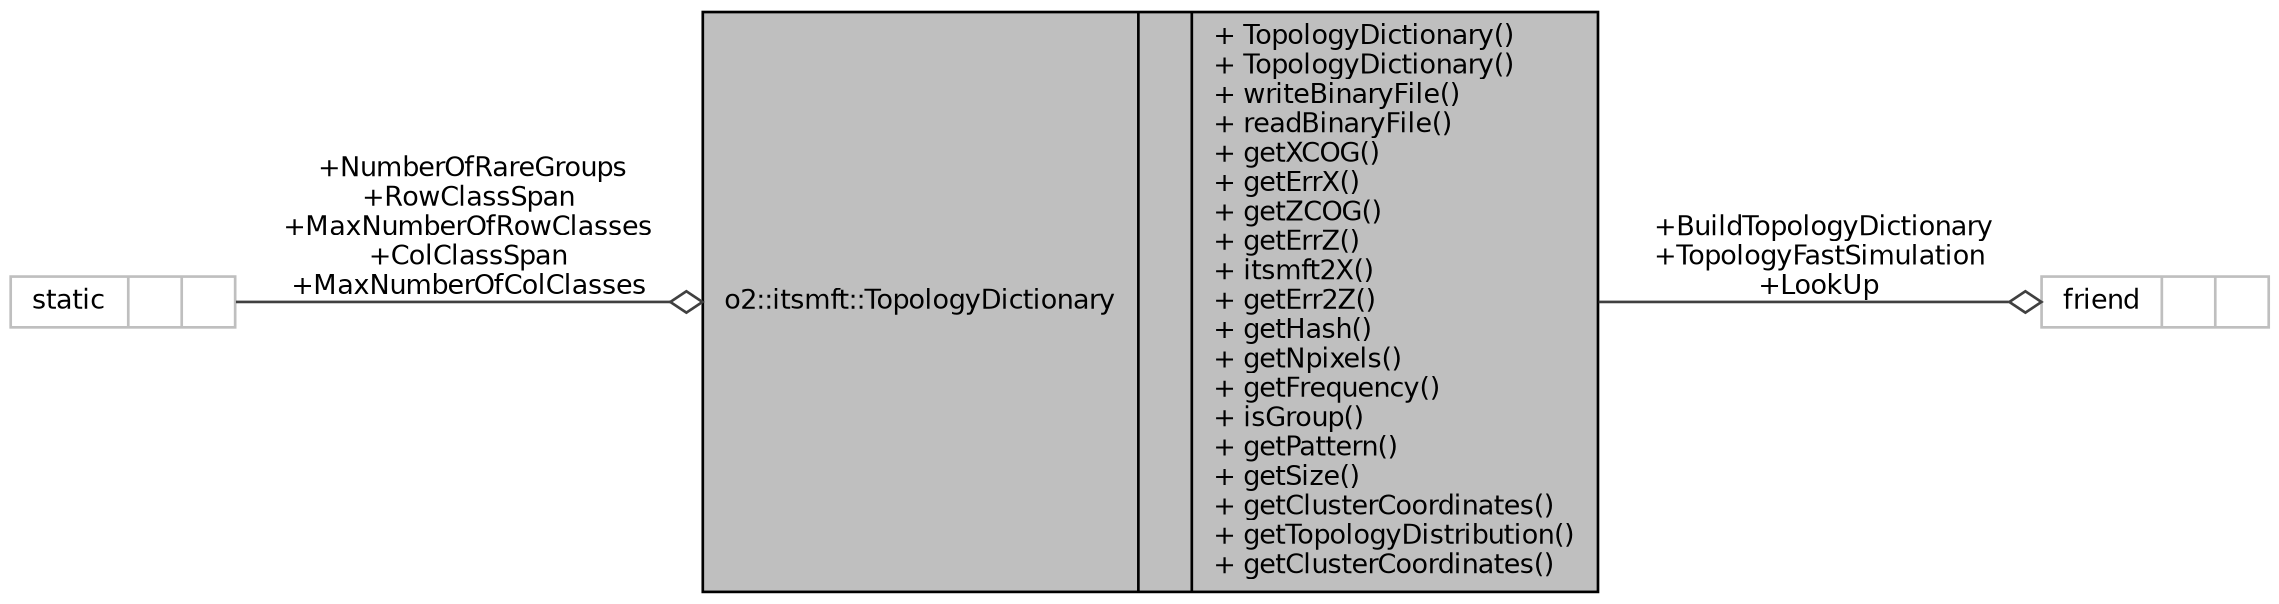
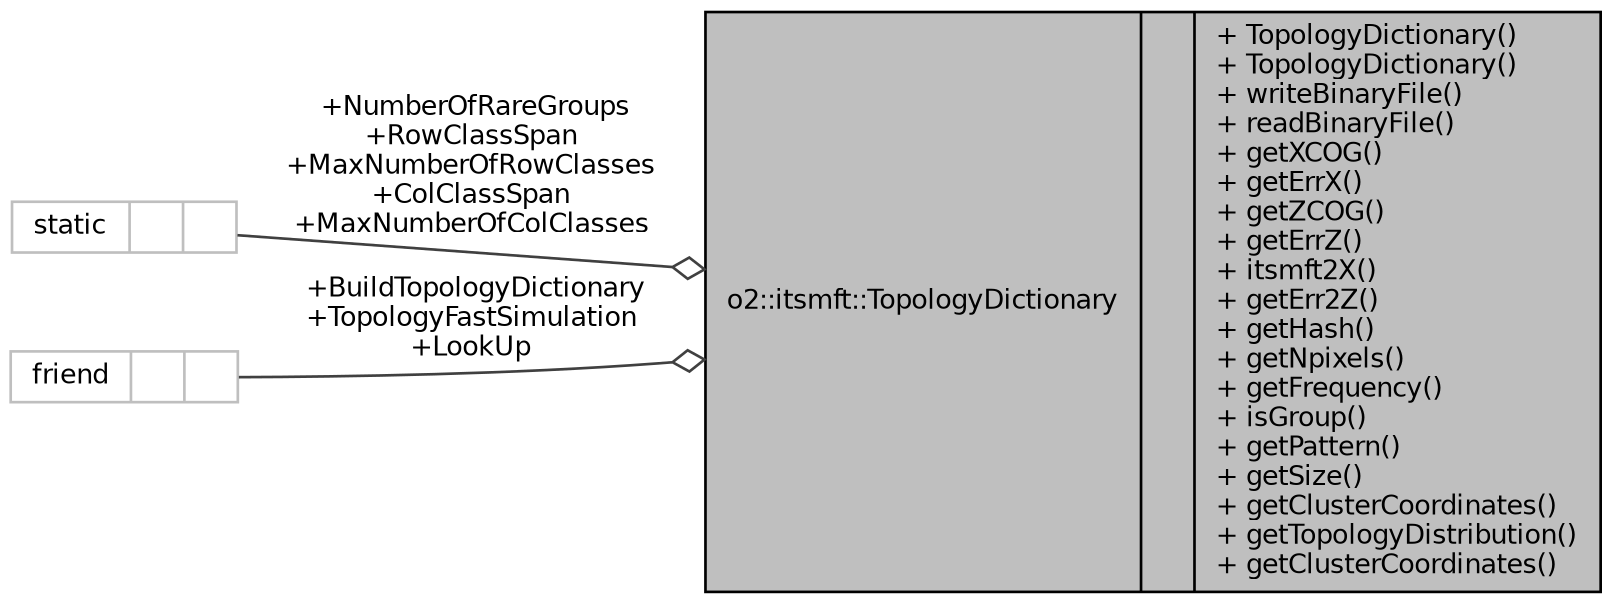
edge "o2::itsmft::TopologyDictionary" -> "friend": reversed
